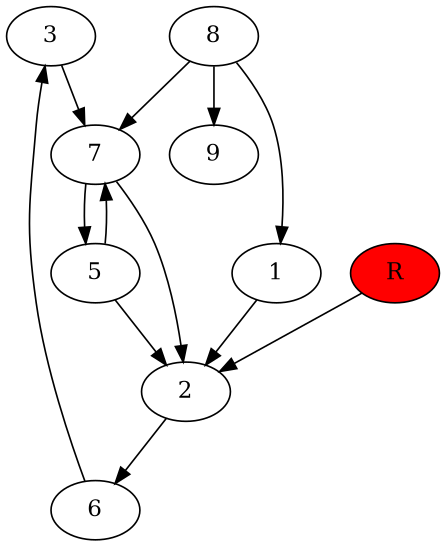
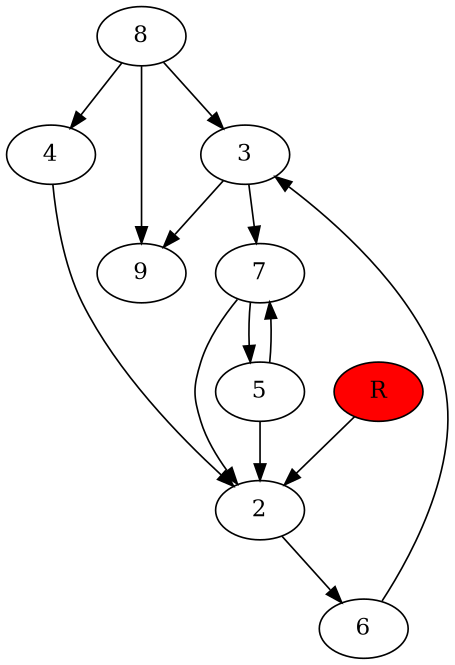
edge "8" -> "7": now "8" -> "3"
edge "3" -> "9": added
node "1": label "1" -> "4"
